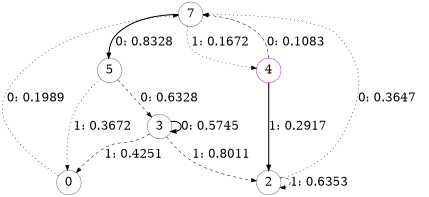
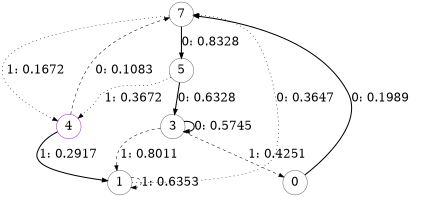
edge "0" -> "7": style dotted -> bold
edge "5" -> "3": style dashed -> bold
edge "5" -> "0": now "5" -> "4"
node "2": label "2" -> "1"
